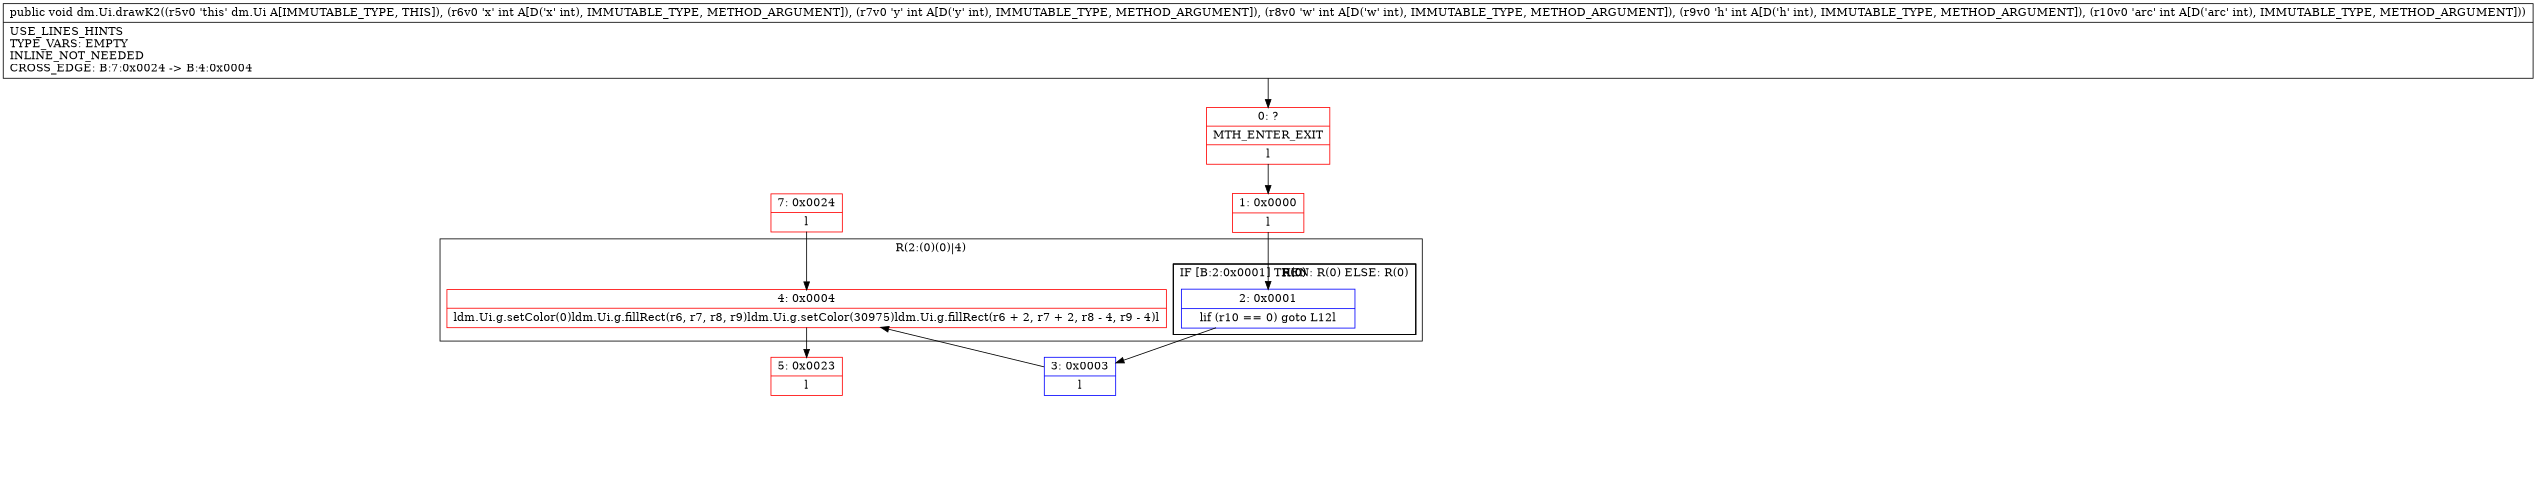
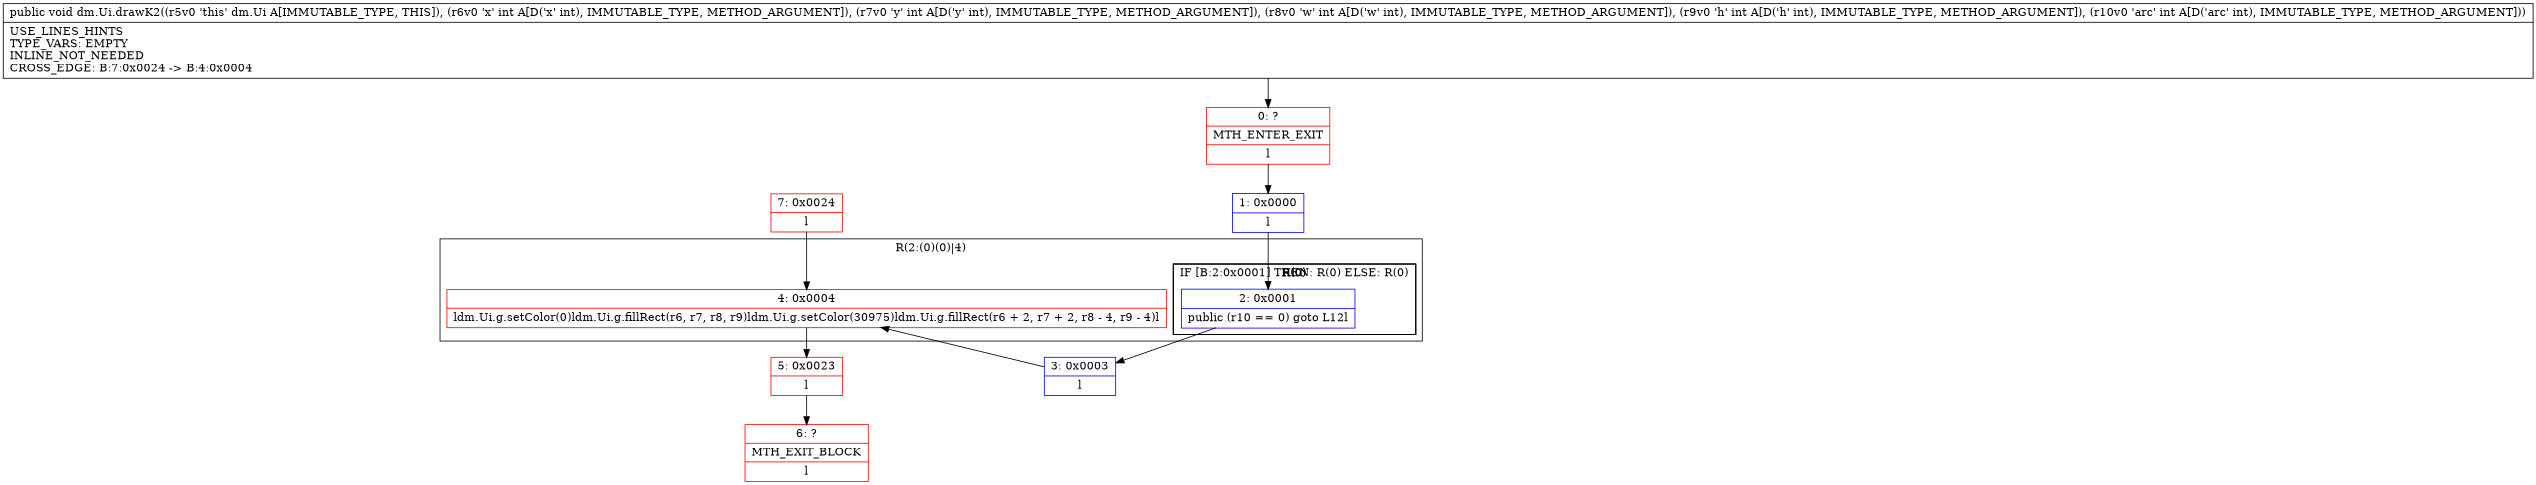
node "1: 0x0000": color red -> blue
node "2: 0x0001": text "lif (r10 == 0) goto L12l" -> "public (r10 == 0) goto L12l"
node "6: ?": added
